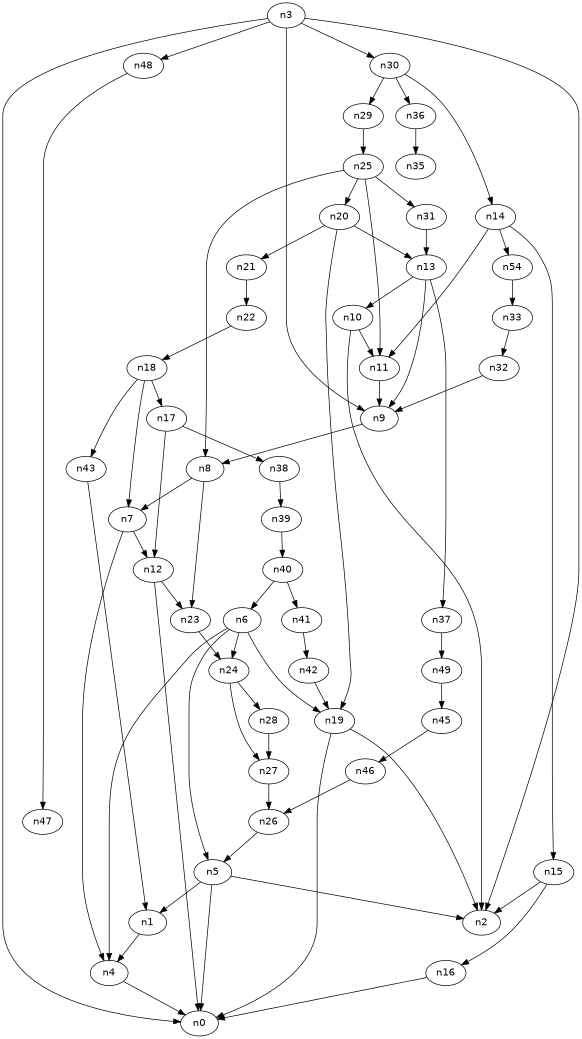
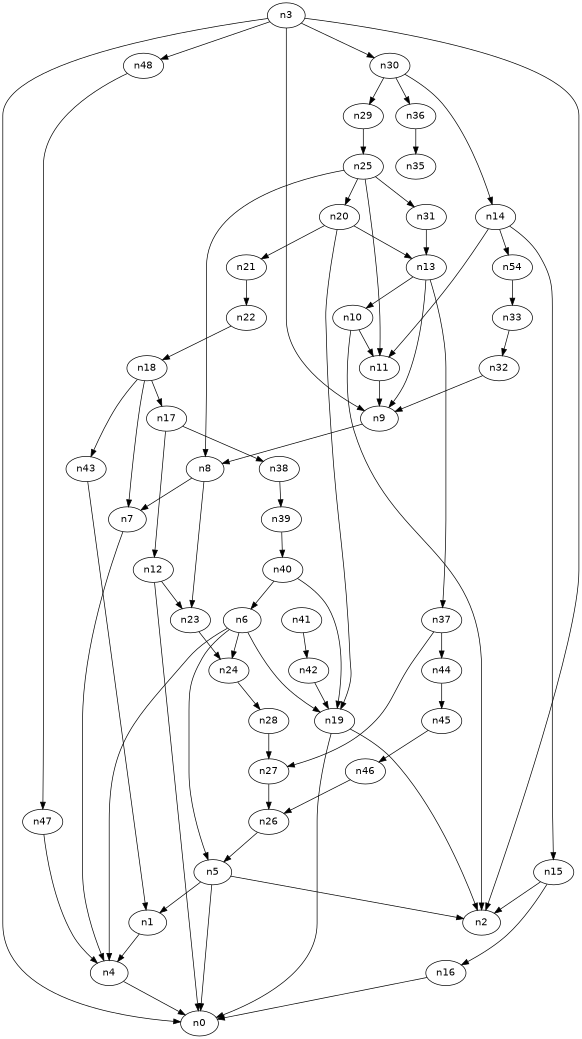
edge "n7" -> "n12": removed
edge "n40" -> "n41": now "n40" -> "n19"
node "n49": label "n49" -> "n44"
edge "n24" -> "n27": now "n37" -> "n27"
edge "n47" -> "n4": added
